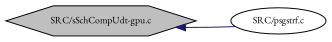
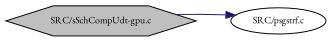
edge "SRC/psgstrf.c" -> "SRC/sSchCompUdt-gpu.c": reversed
